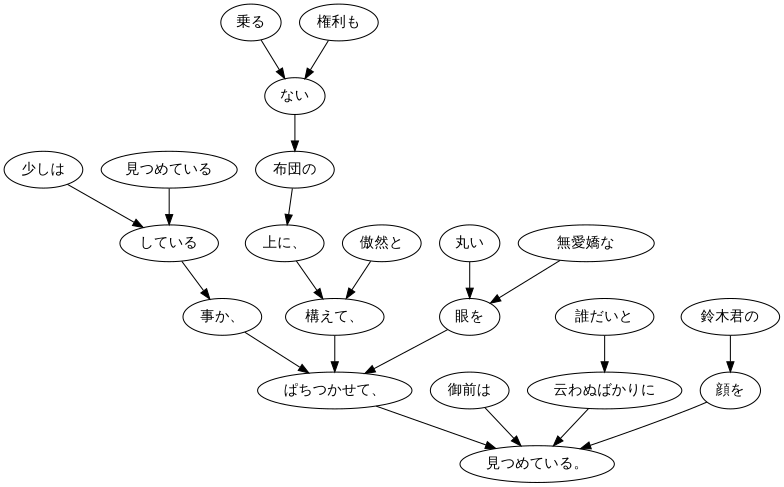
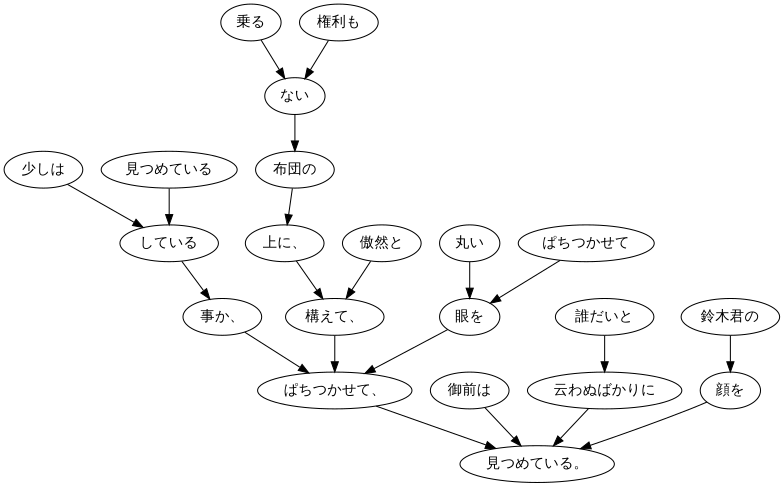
node "無愛嬌な": label "無愛嬌な" -> "ぱちつかせて"
